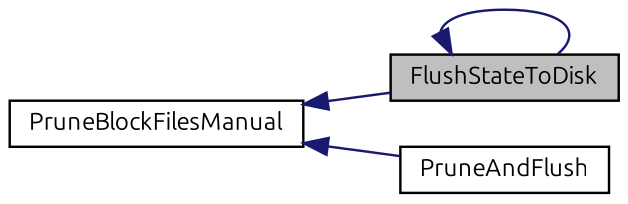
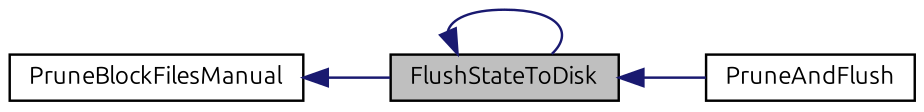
edge "PruneAndFlush" -> "PruneBlockFilesManual": now "PruneAndFlush" -> "FlushStateToDisk"
